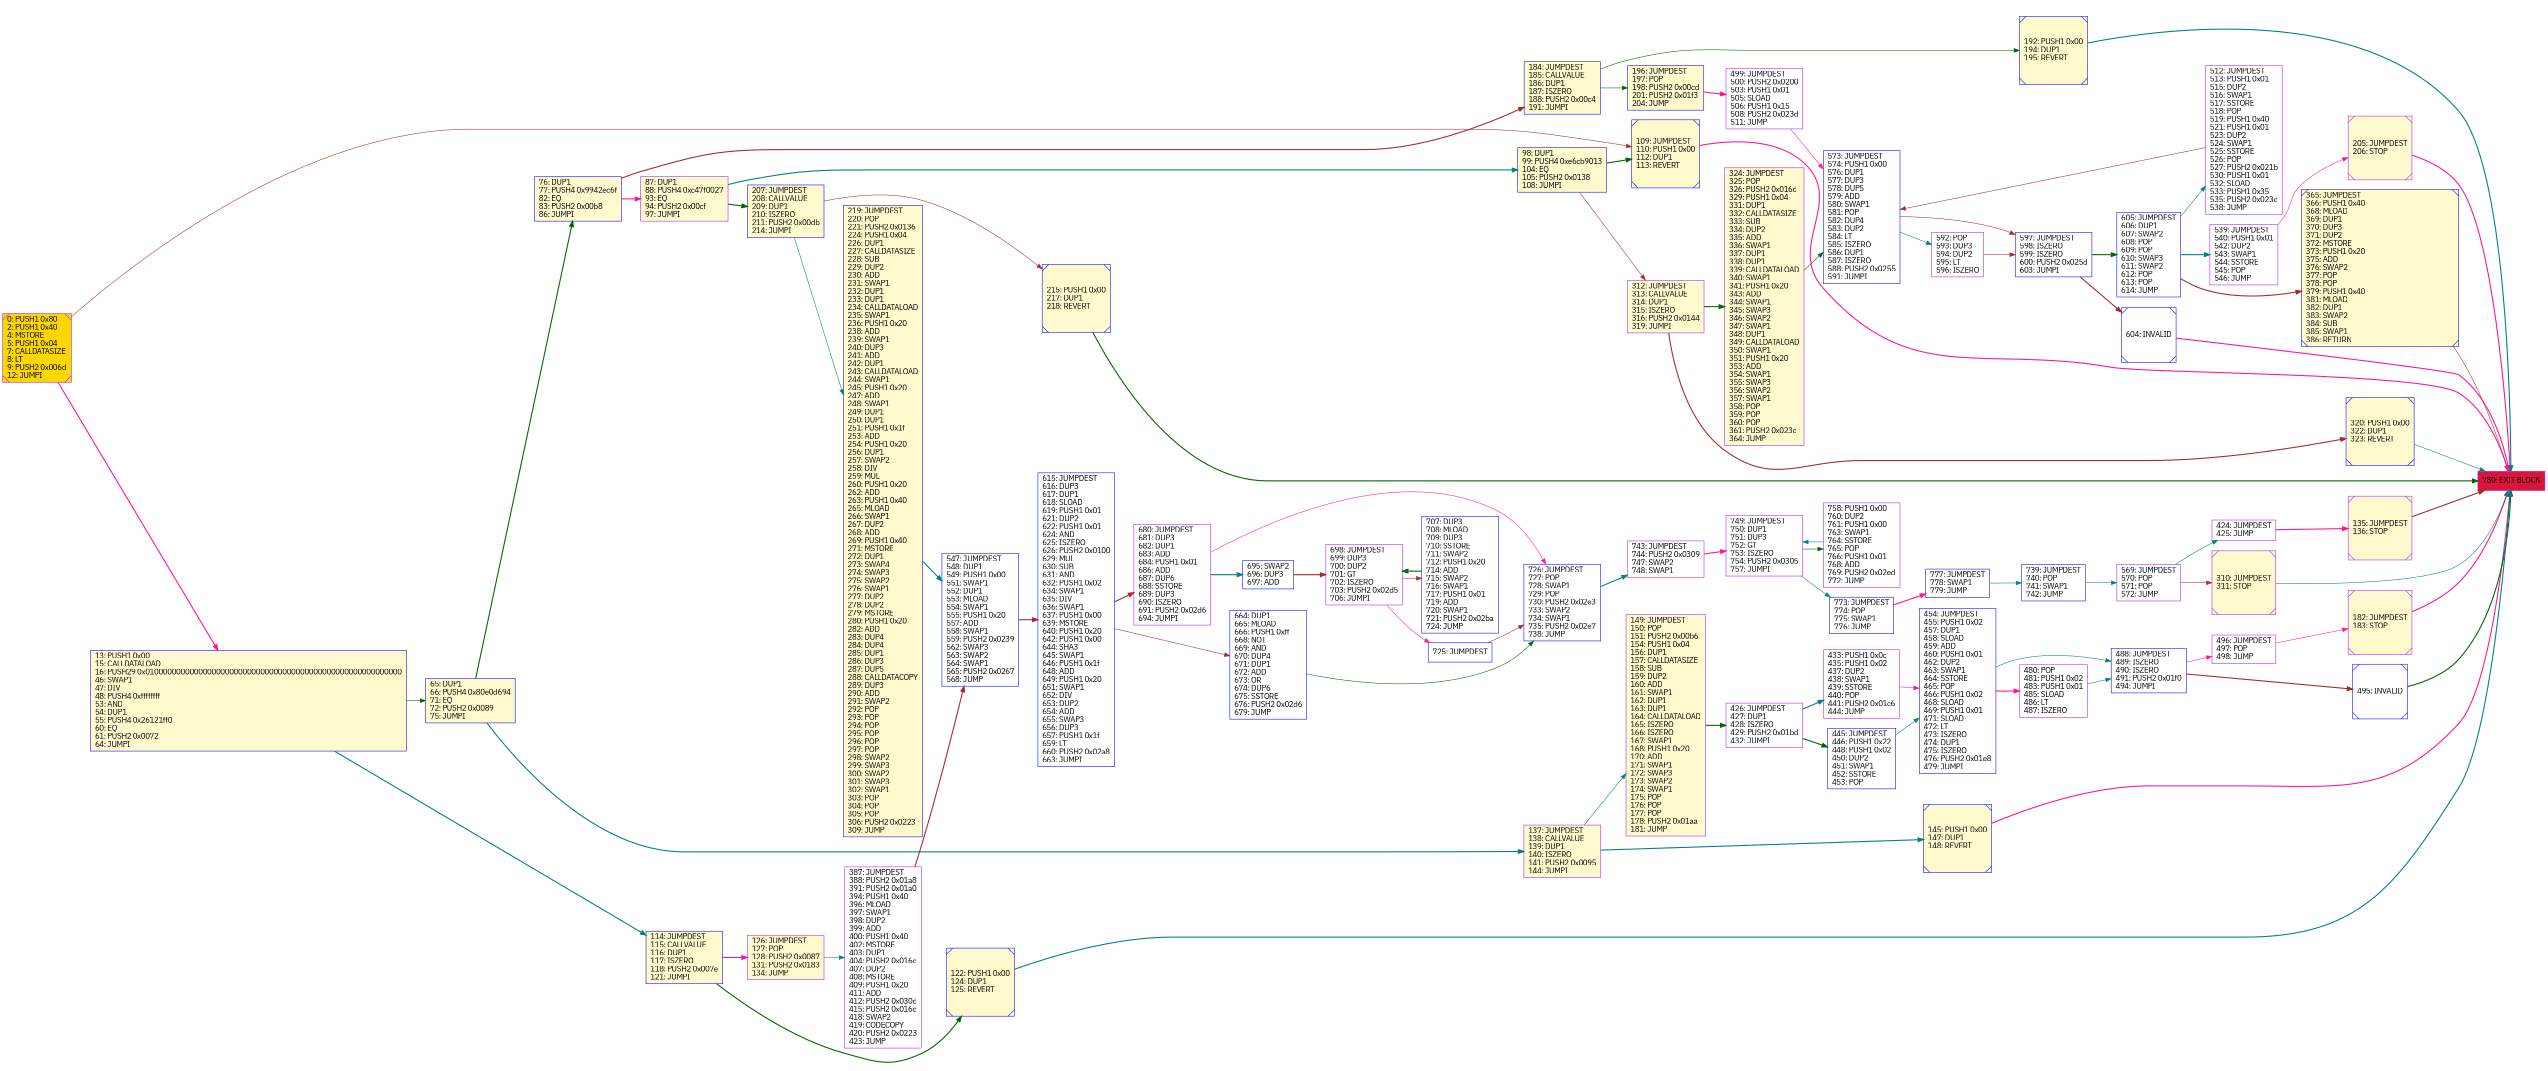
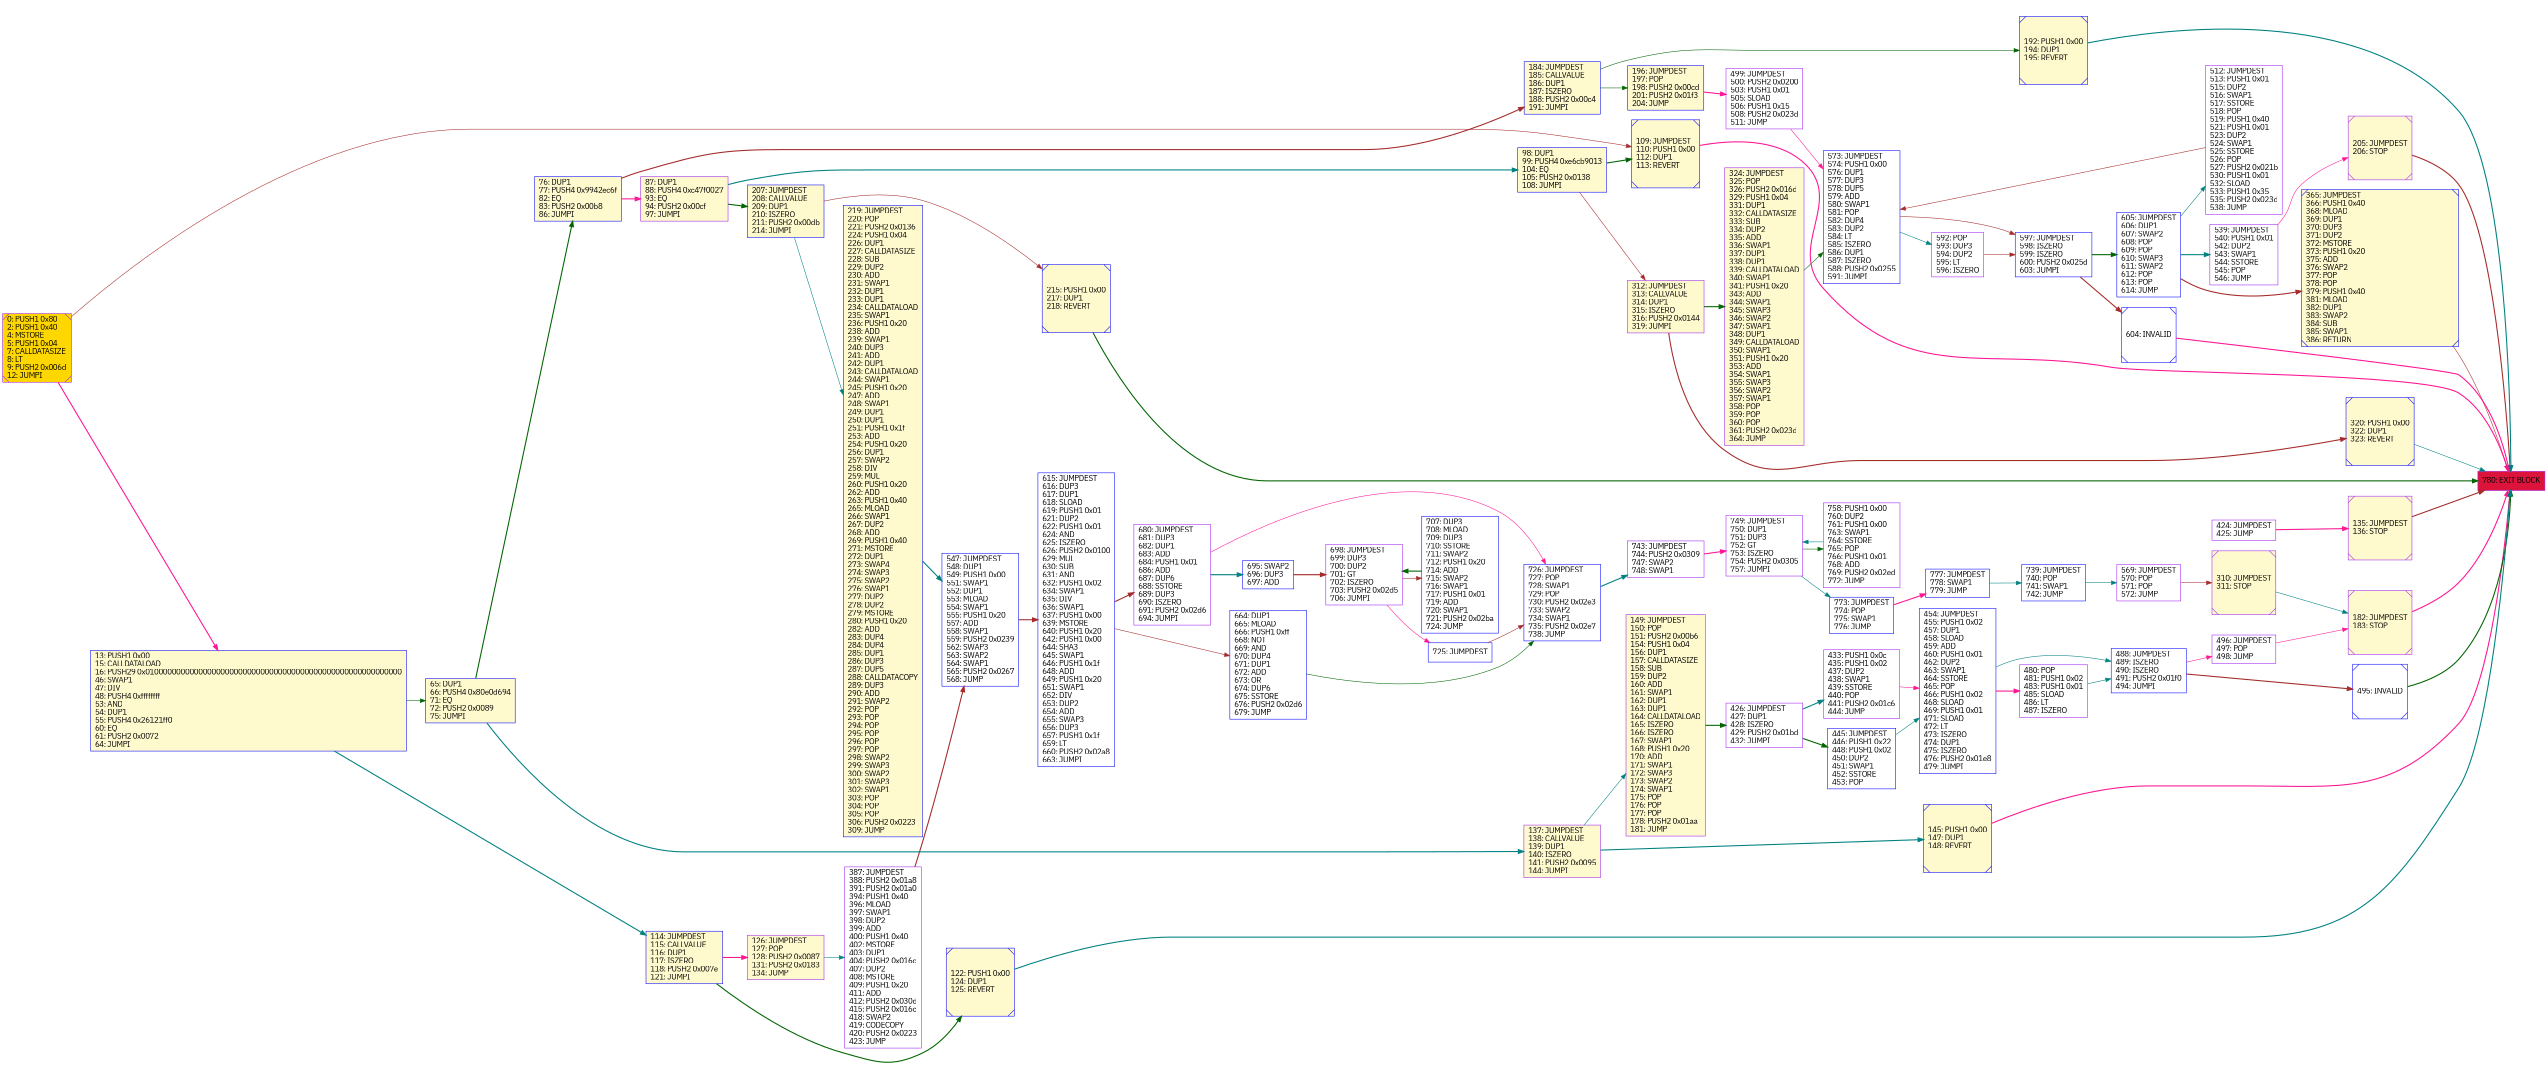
edge "205: JUMPDEST 206: STOP" -> "780: EXIT BLOCK": color deeppink -> brown
edge "569: JUMPDEST 570: POP 571: POP 572: JUMP" -> "424: JUMPDEST 425: JUMP": removed
edge "310: JUMPDEST 311: STOP" -> "780: EXIT BLOCK": now "310: JUMPDEST 311: STOP" -> "182: JUMPDEST 183: STOP"
